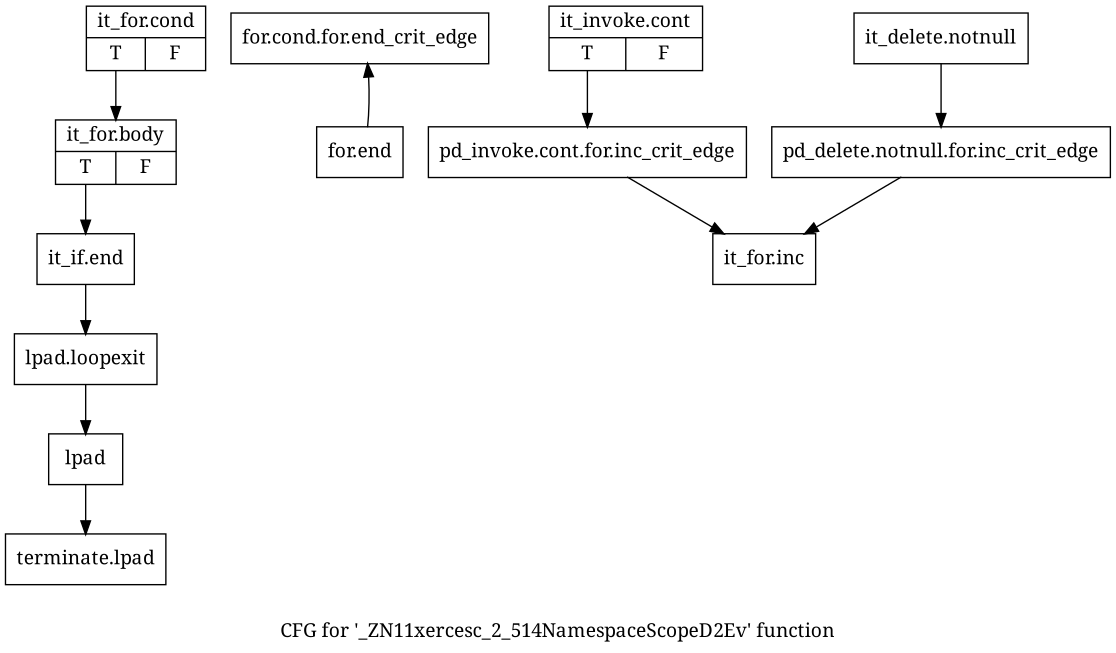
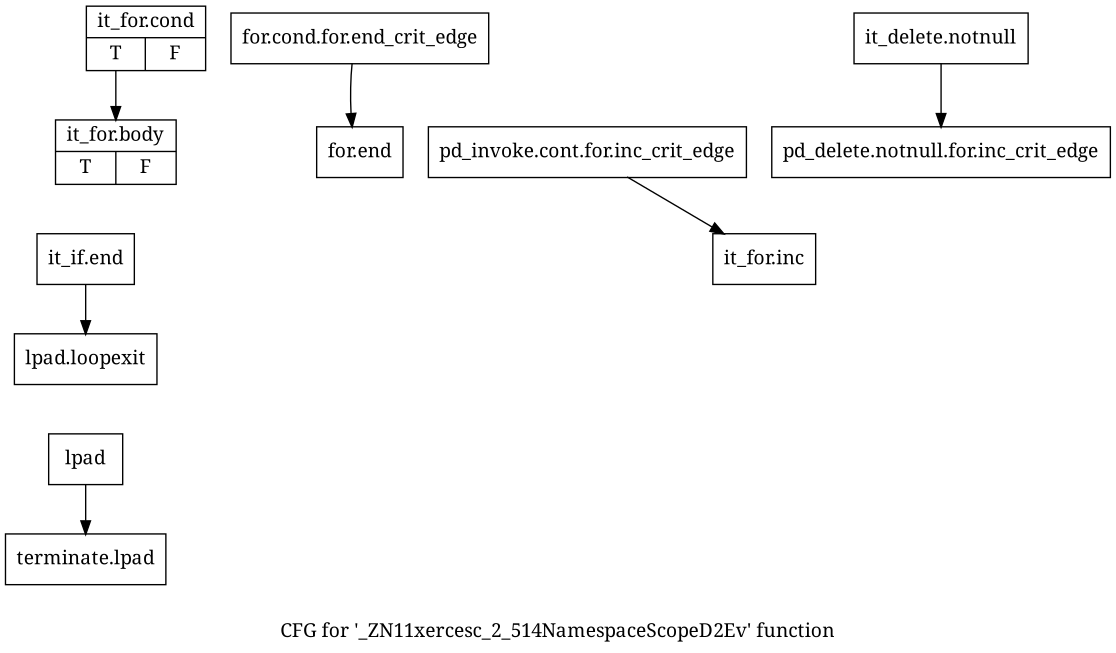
node "it_invoke.cont": removed
edge "for.end" -> "for.cond.for.end_crit_edge": reversed
edge "it_for.body" -> "it_if.end": removed
edge "pd_delete.notnull.for.inc_crit_edge" -> "it_for.inc": removed
edge "lpad.loopexit" -> "lpad": removed
